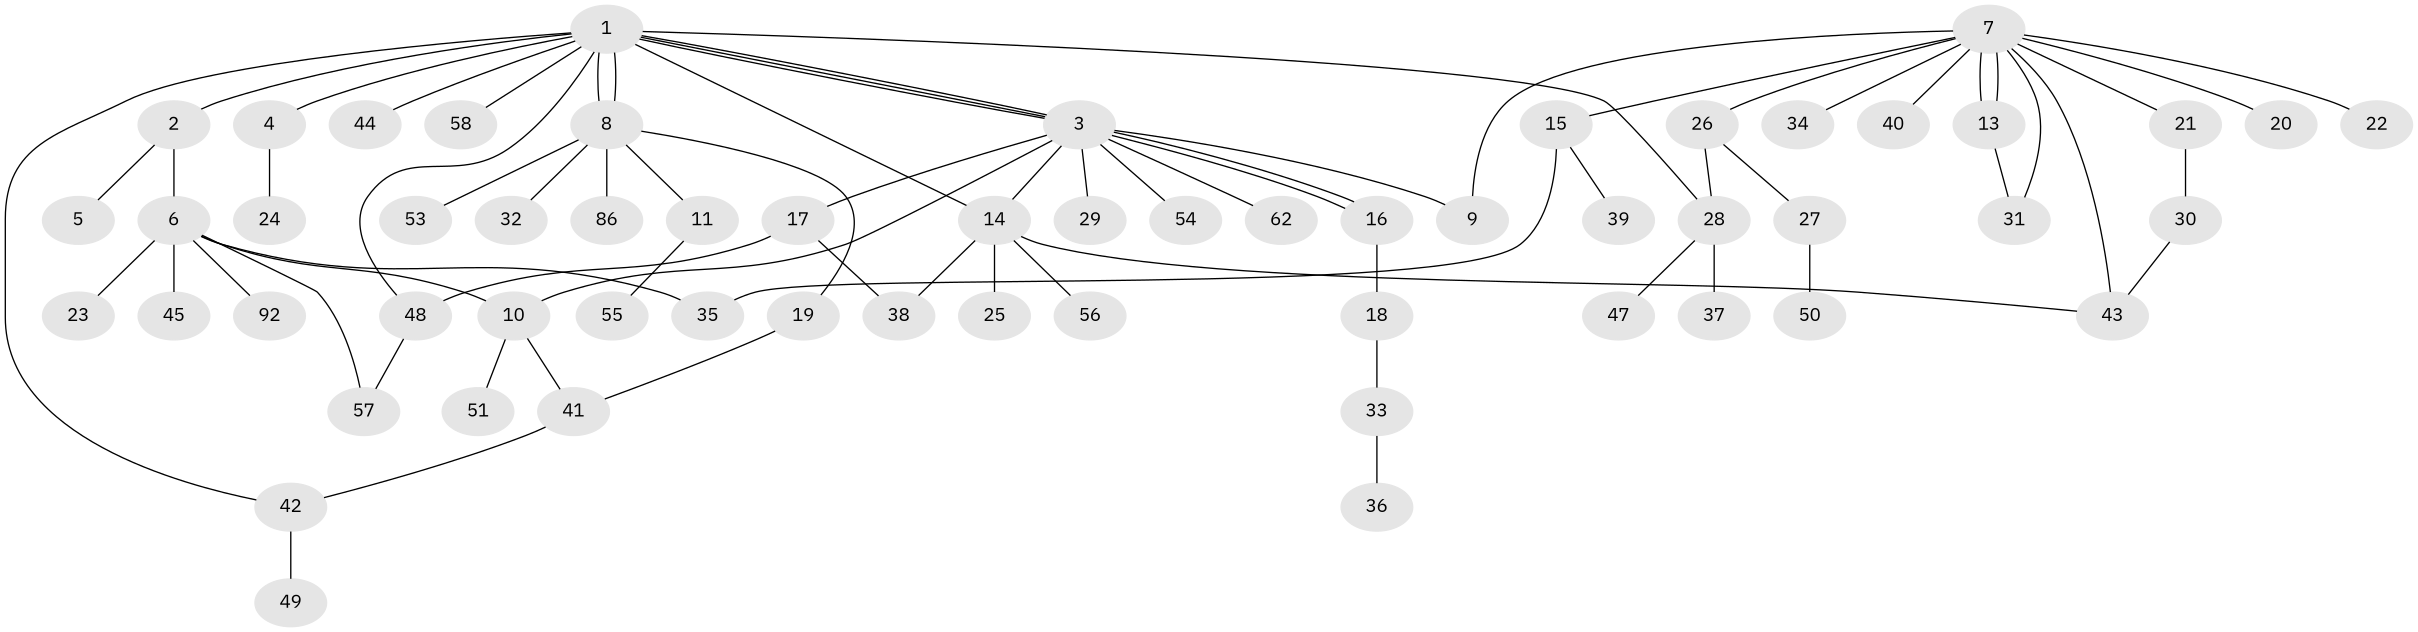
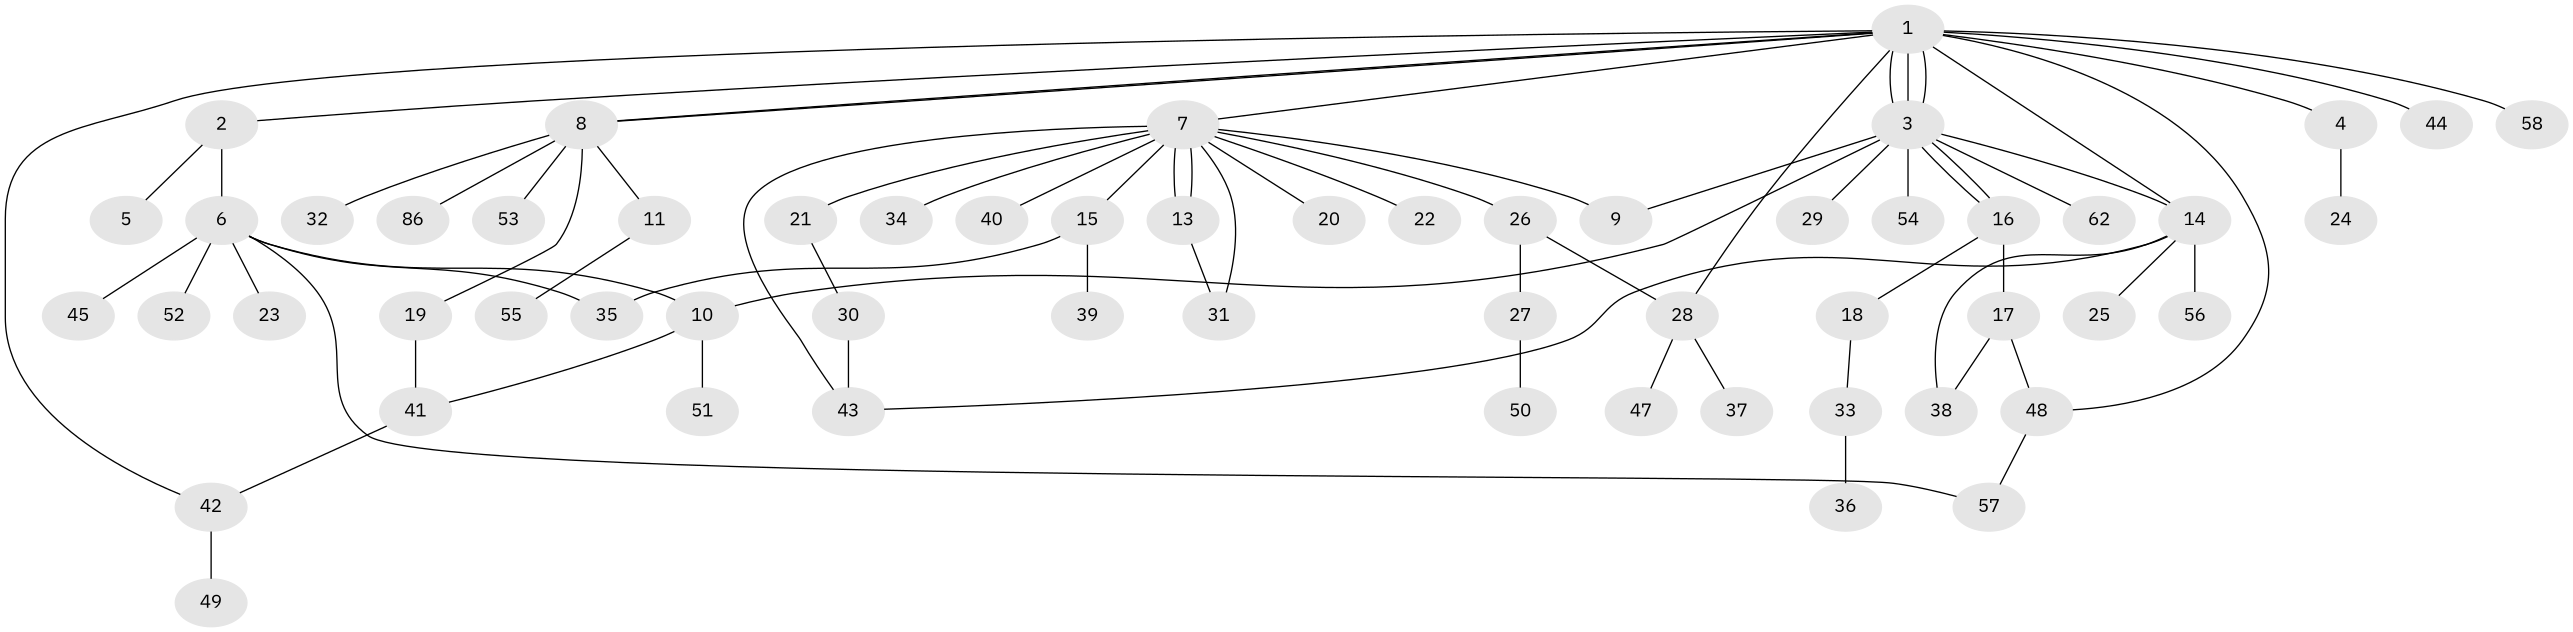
edge "1" -- "7": added
edge "3" -- "17": now "16" -- "17"
node "92": label "92" -> "52"
